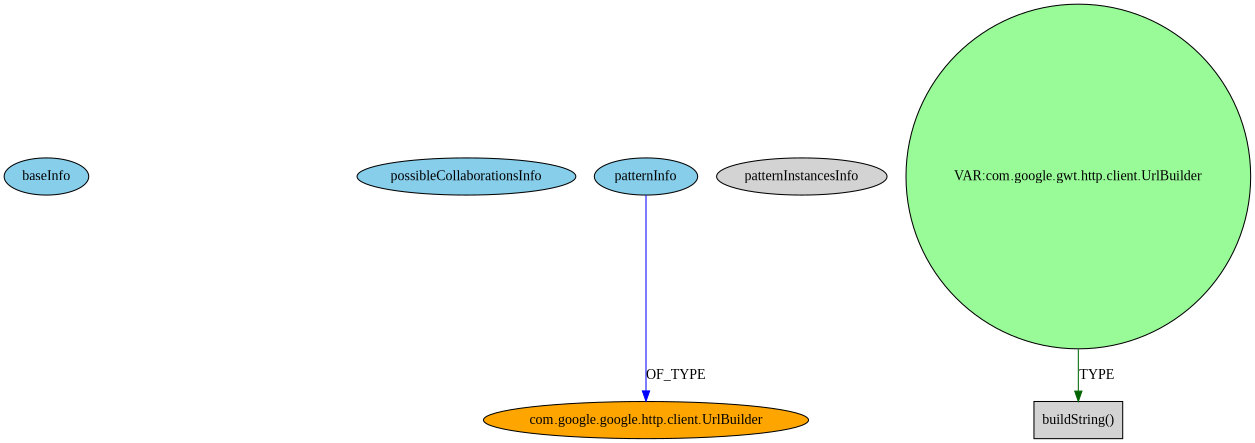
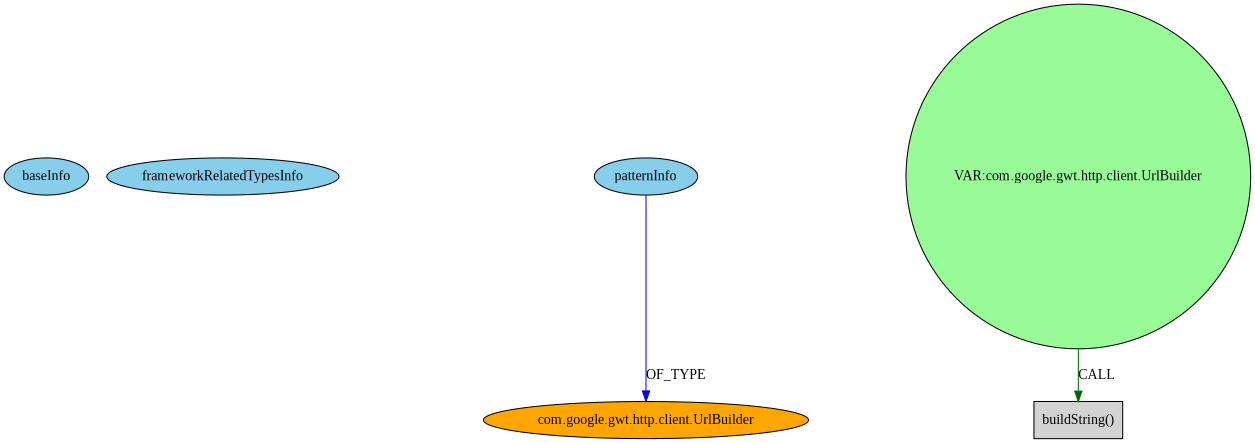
node "frameworkRelatedTypesInfo": added
node "possibleCollaborationsInfo": removed
node "patternInstancesInfo": removed
edge "VAR:com.google.gwt.http.client.UrlBuilder" -> "buildString()": label "TYPE" -> "CALL"
node "com.google.google.http.client.UrlBuilder": label "com.google.google.http.client.UrlBuilder" -> "com.google.gwt.http.client.UrlBuilder"
